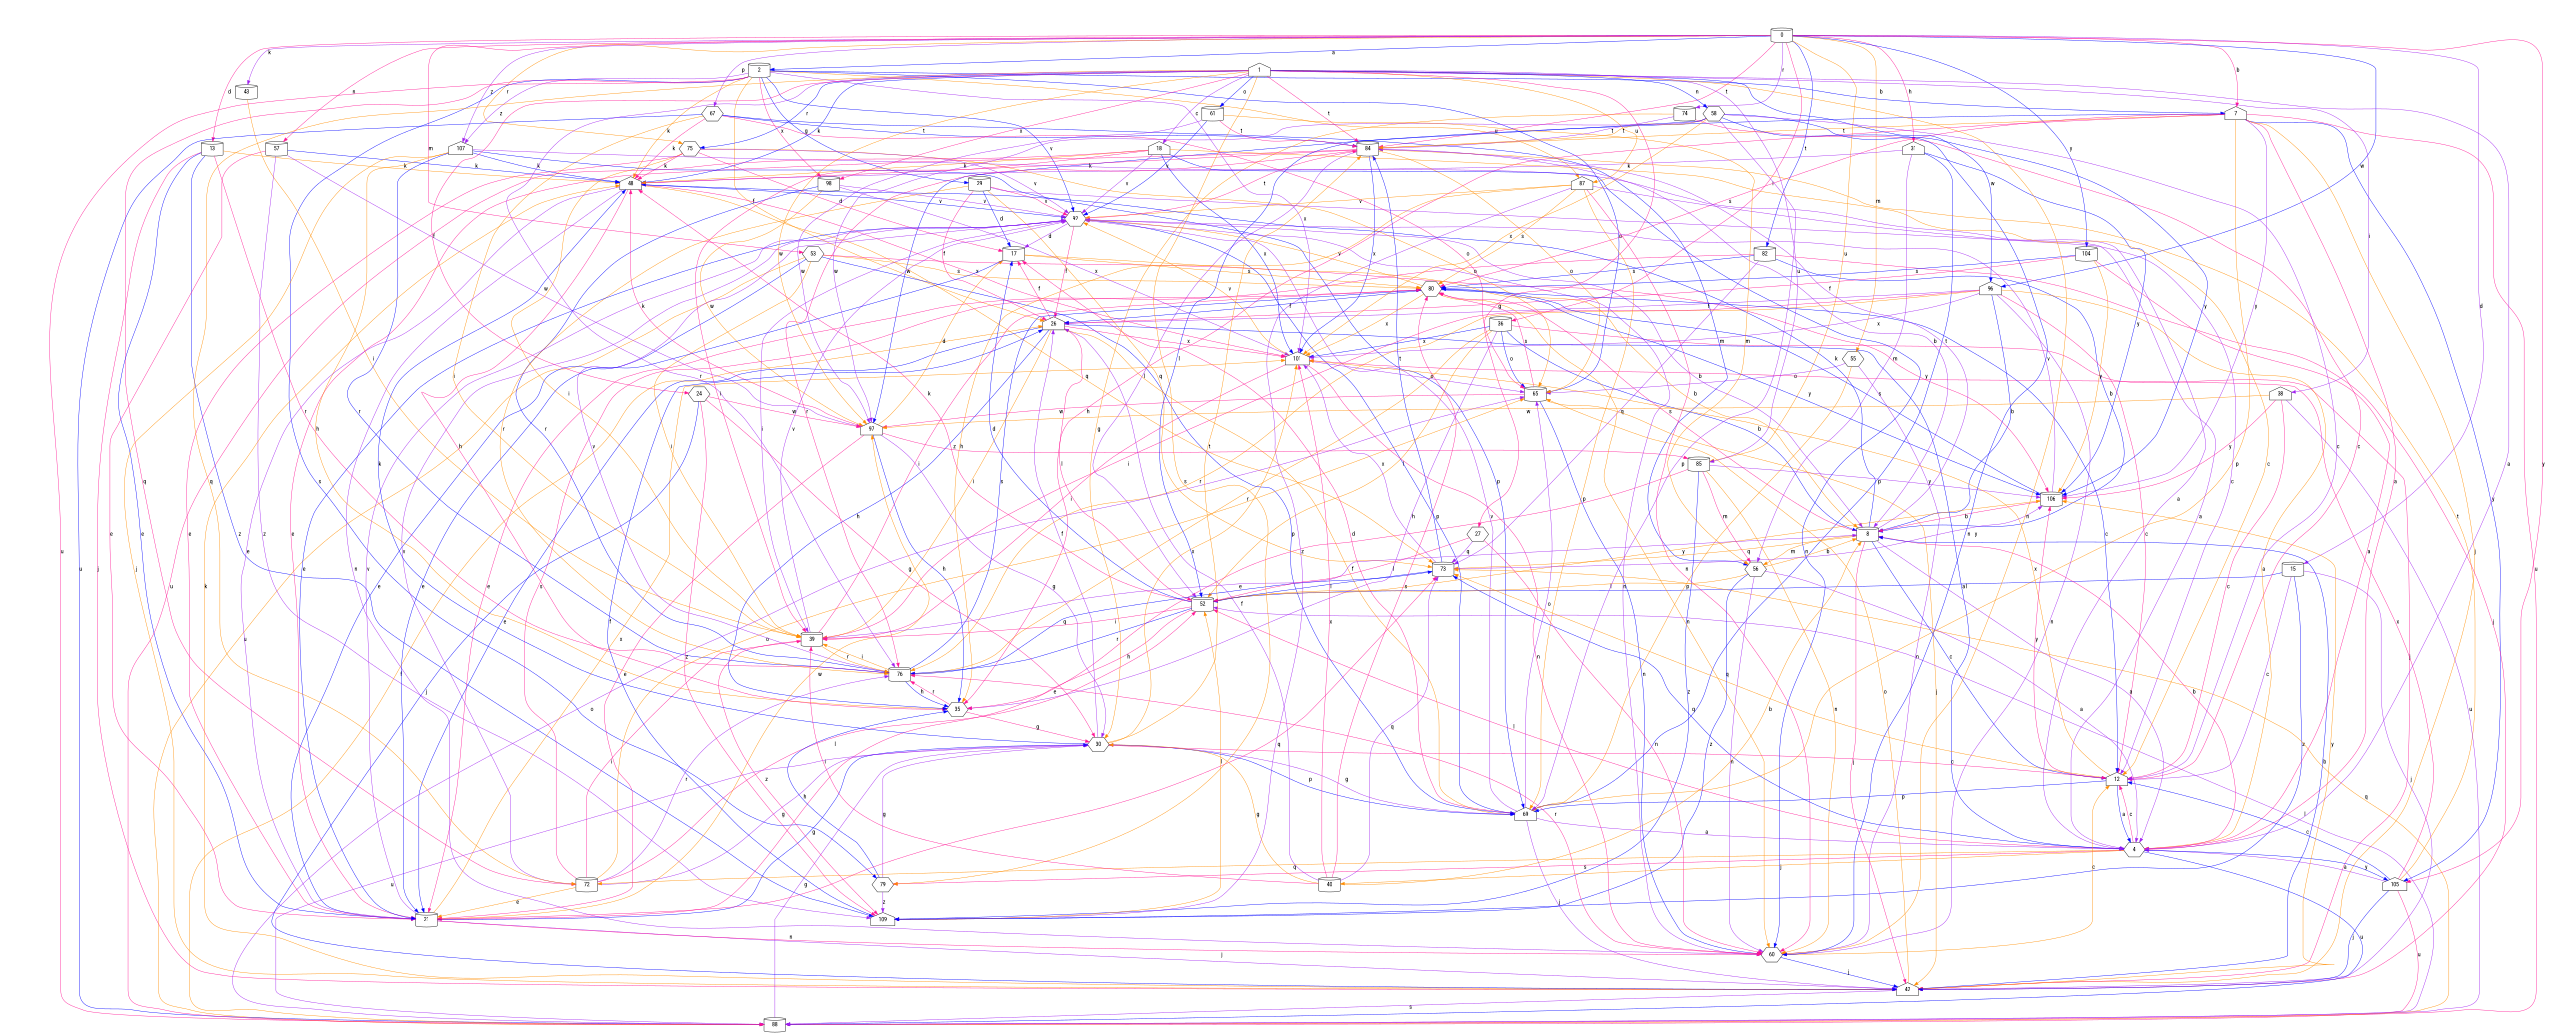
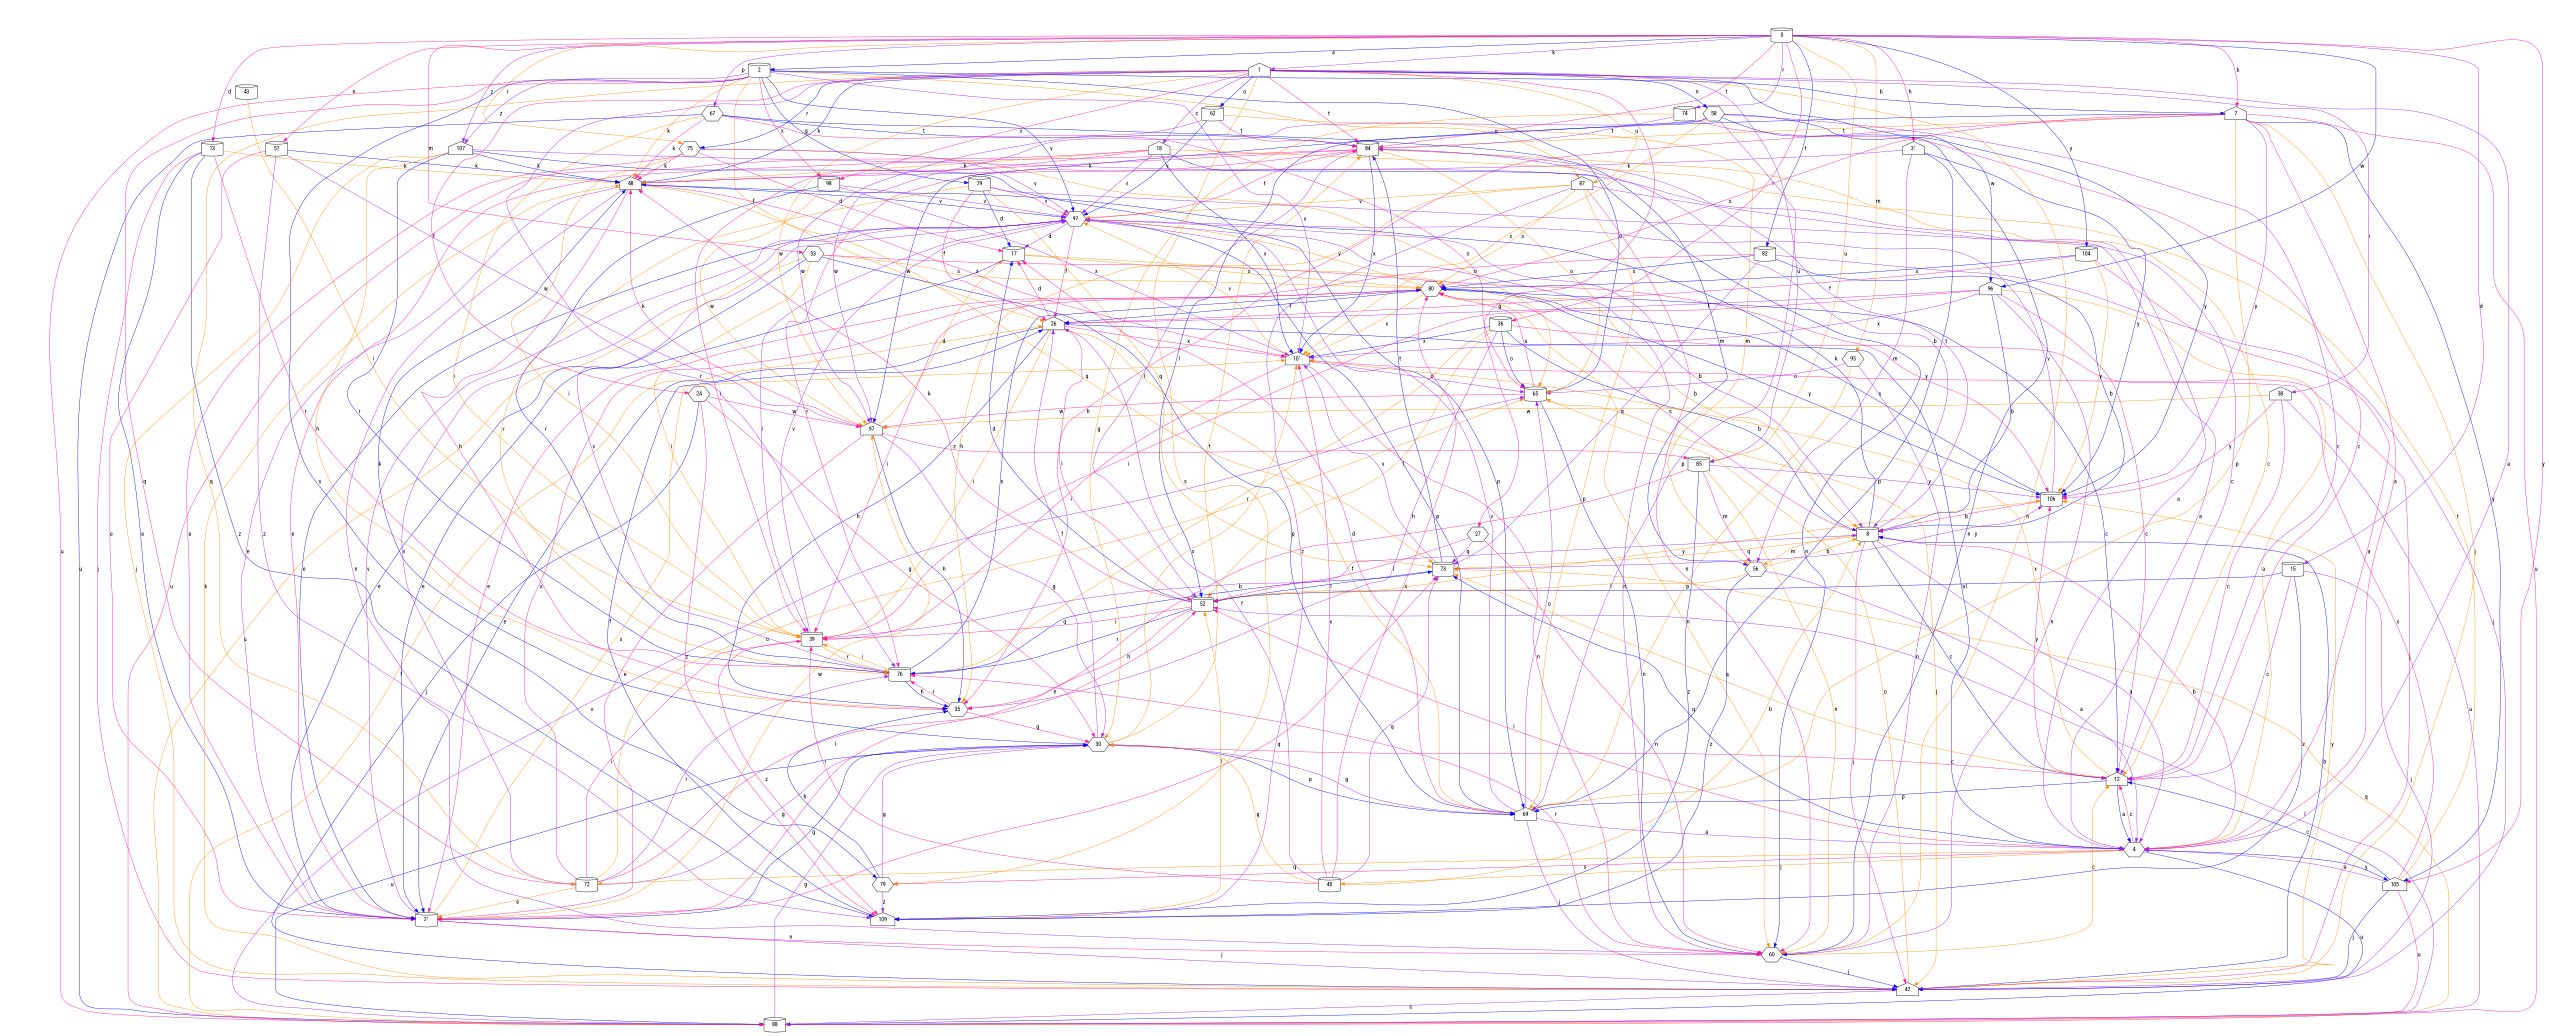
edge "0" -> "43": now "0" -> "1"
node "61": label "61" -> "62"
edge "58" -> "84": removed, label "t"
edge "26" -> "17": label "f" -> "d"
edge "39" -> "80": reversed
edge "96" -> "76": removed, label "r"
node "55": label "55" -> "95"
edge "39" -> "8": label "e" -> "b"
edge "82" -> "42": color deeppink -> purple
edge "56" -> "60": removed, label "n"
edge "30" -> "88": color purple -> blue
